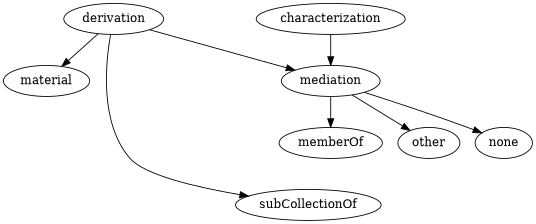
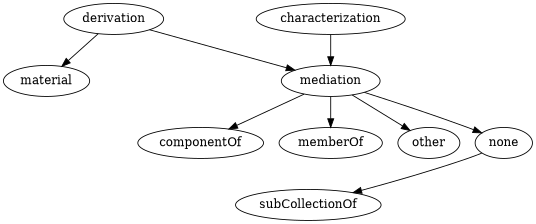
node "componentOf": added
edge "derivation" -> "subCollectionOf": now "none" -> "subCollectionOf"
